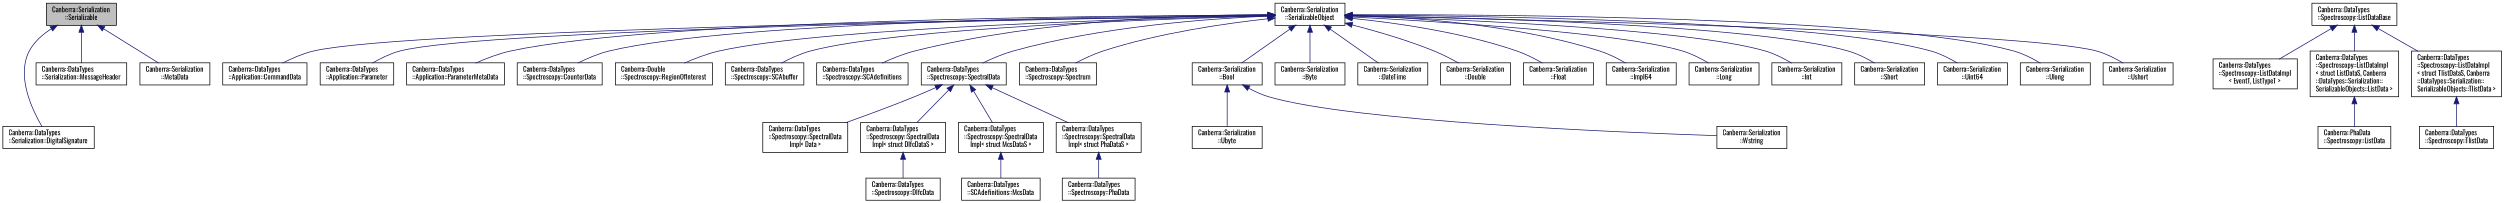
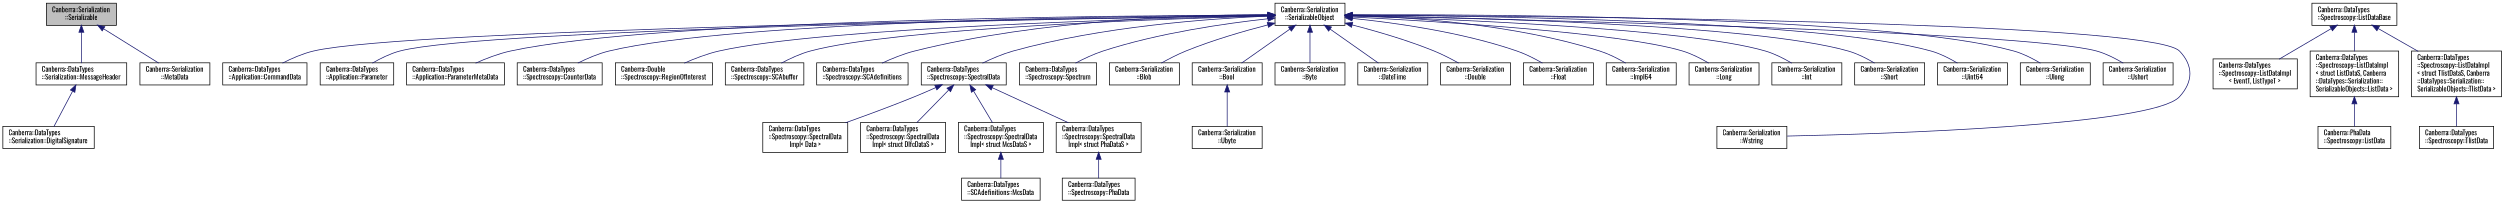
edge "Canberra::DataTypes ::Serialization::DigitalSignature" -> "Canberra::Serialization ::Serializable": now "Canberra::DataTypes ::Serialization::DigitalSignature" -> "Canberra::DataTypes ::Serialization::MessageHeader"
node "Canberra::Serialization ::Blob": added
edge "Canberra::Serialization ::Wstring" -> "Canberra::Serialization ::Bool": now "Canberra::Serialization ::Wstring" -> "Canberra::Serialization ::SerializableObject"
node "Canberra::DataTypes ::Spectroscopy::DlfcData": removed
